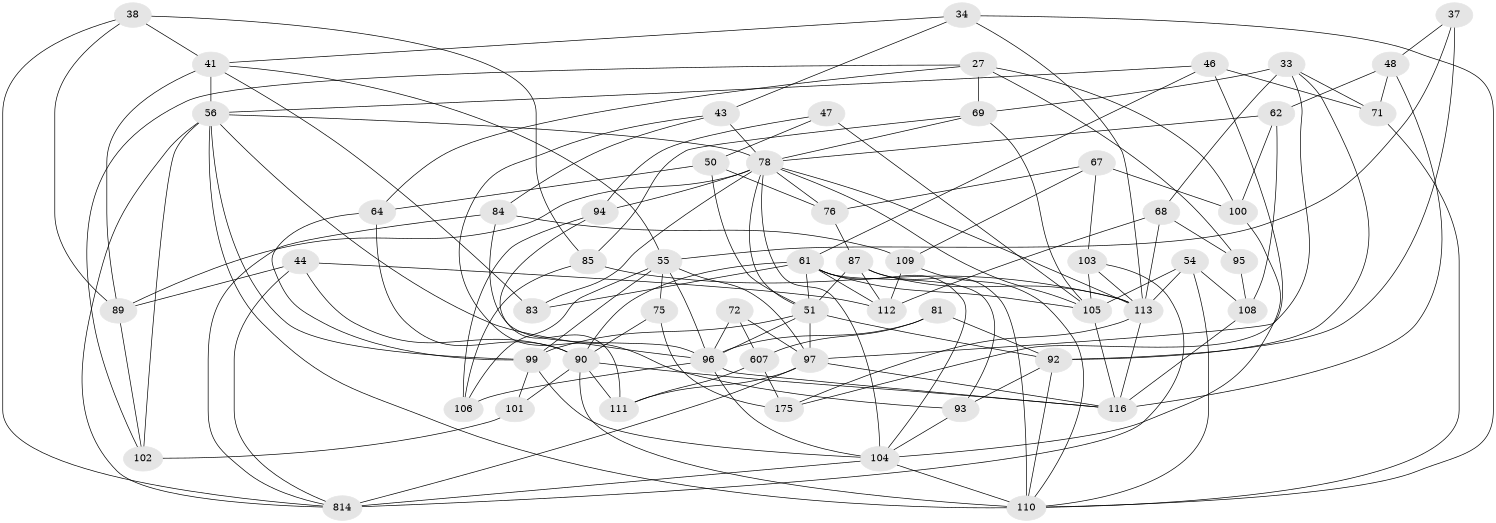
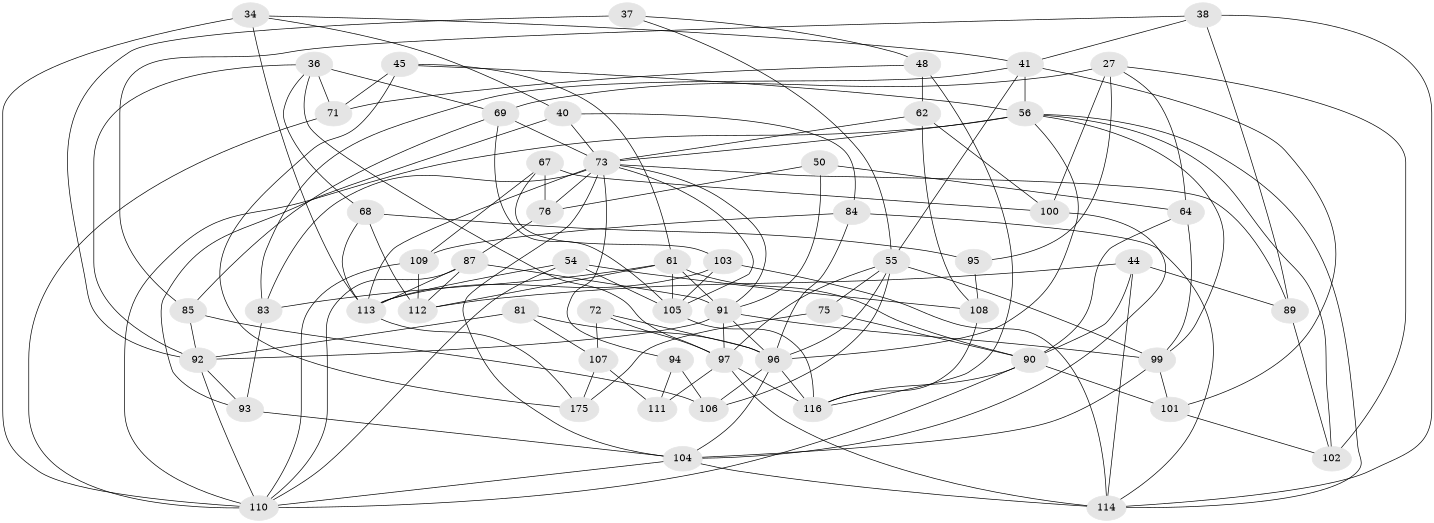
node "46": label "46" -> "45"
node "33": label "33" -> "36"
node "43": label "43" -> "40"
node "47": removed
edge "41" -- "89": now "41" -- "101"
node "78": label "78" -> "73"
edge "85" -- "113": now "85" -- "92"
edge "61" -- "93": now "83" -- "93"
edge "61" -- "104": removed
node "51": label "51" -> "91"
node "607": label "607" -> "107"
edge "113" -- "116": removed
edge "90" -- "111": removed
node "814": label "814" -> "114"
